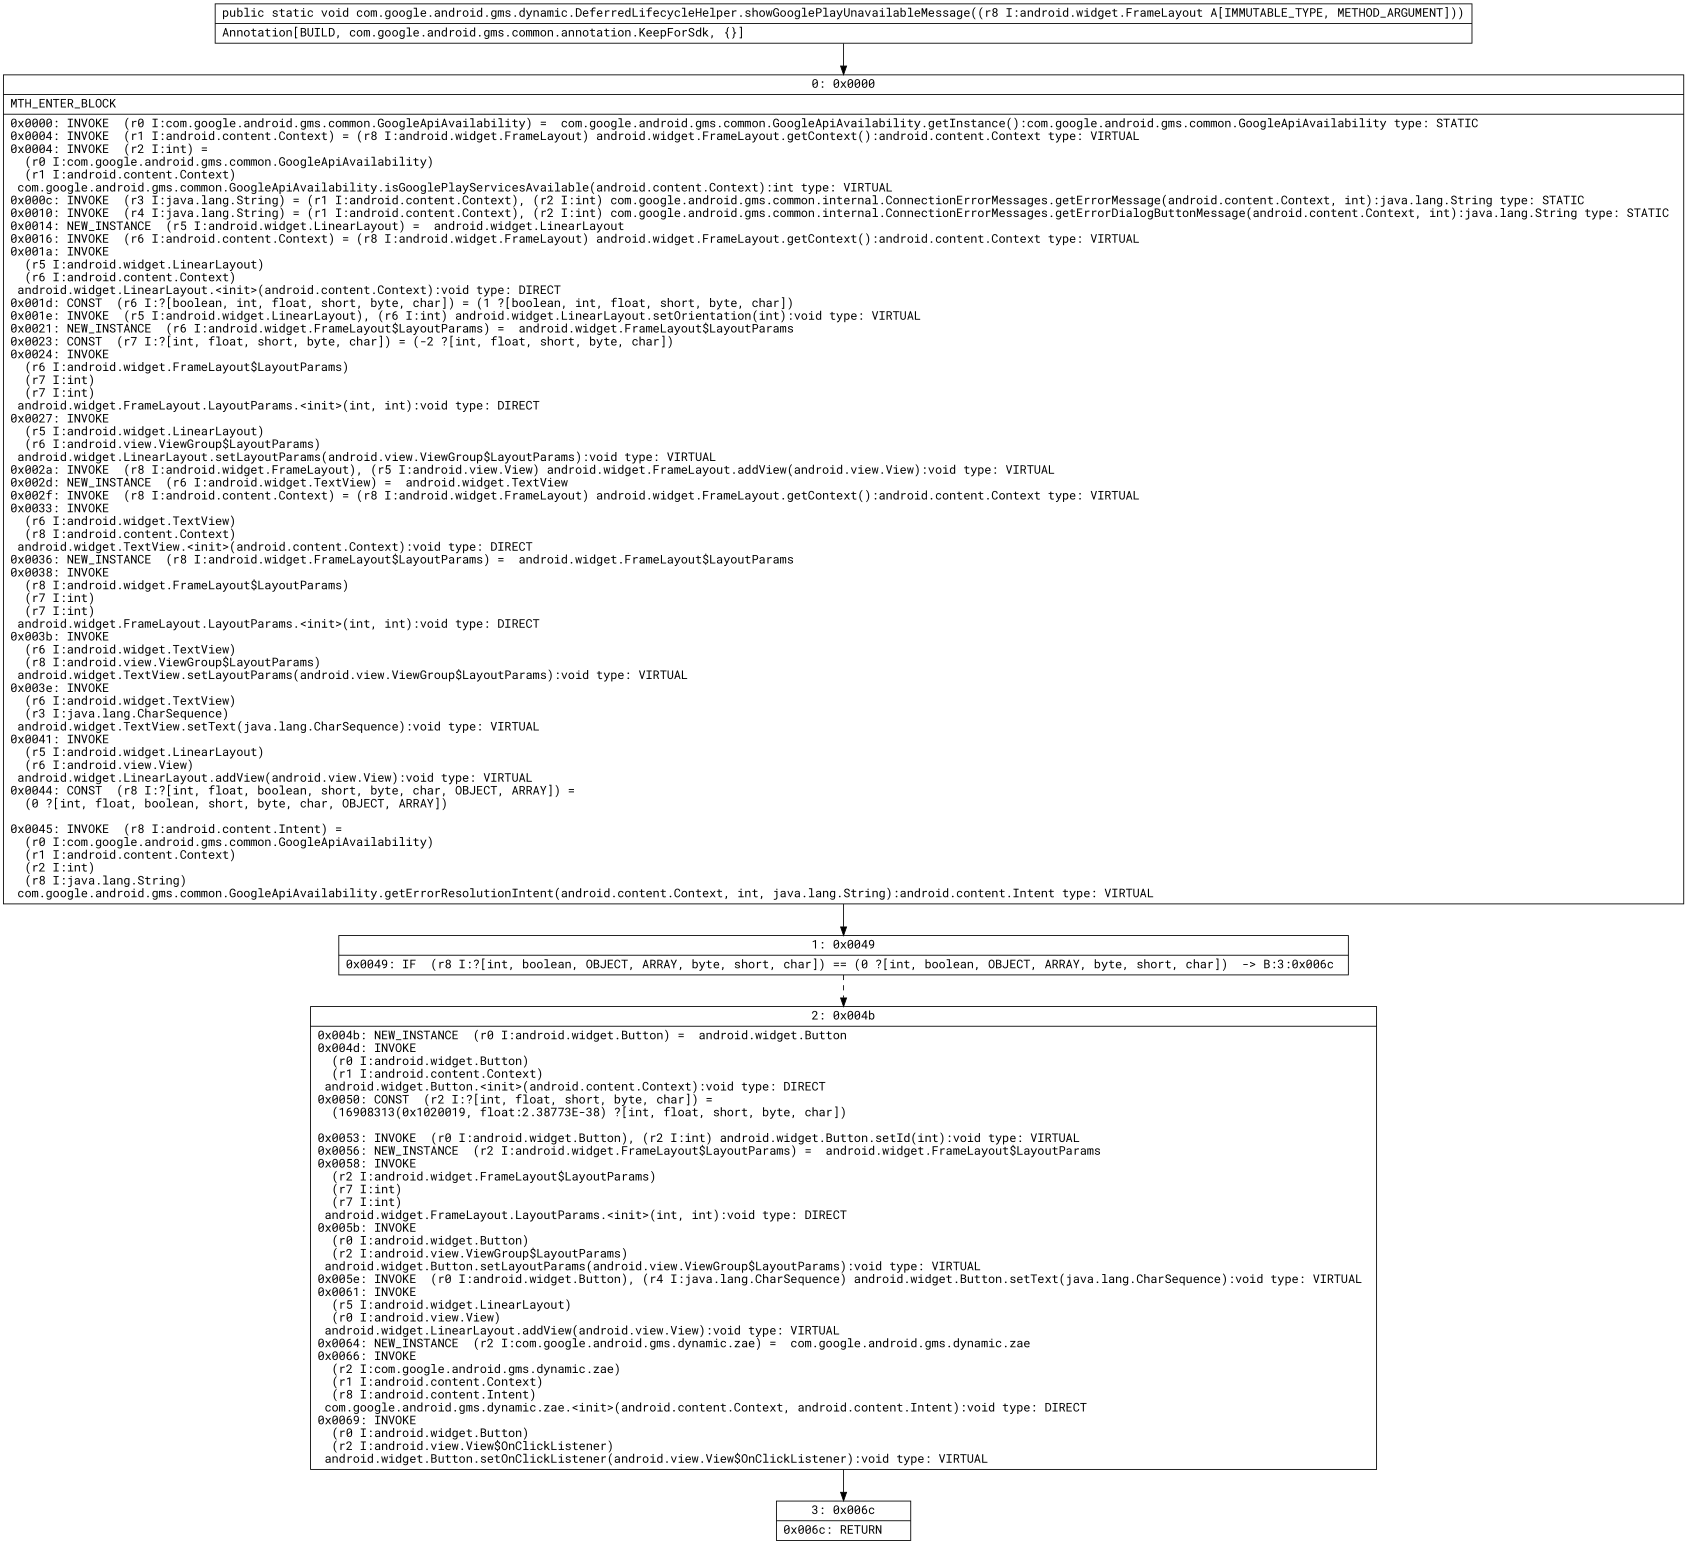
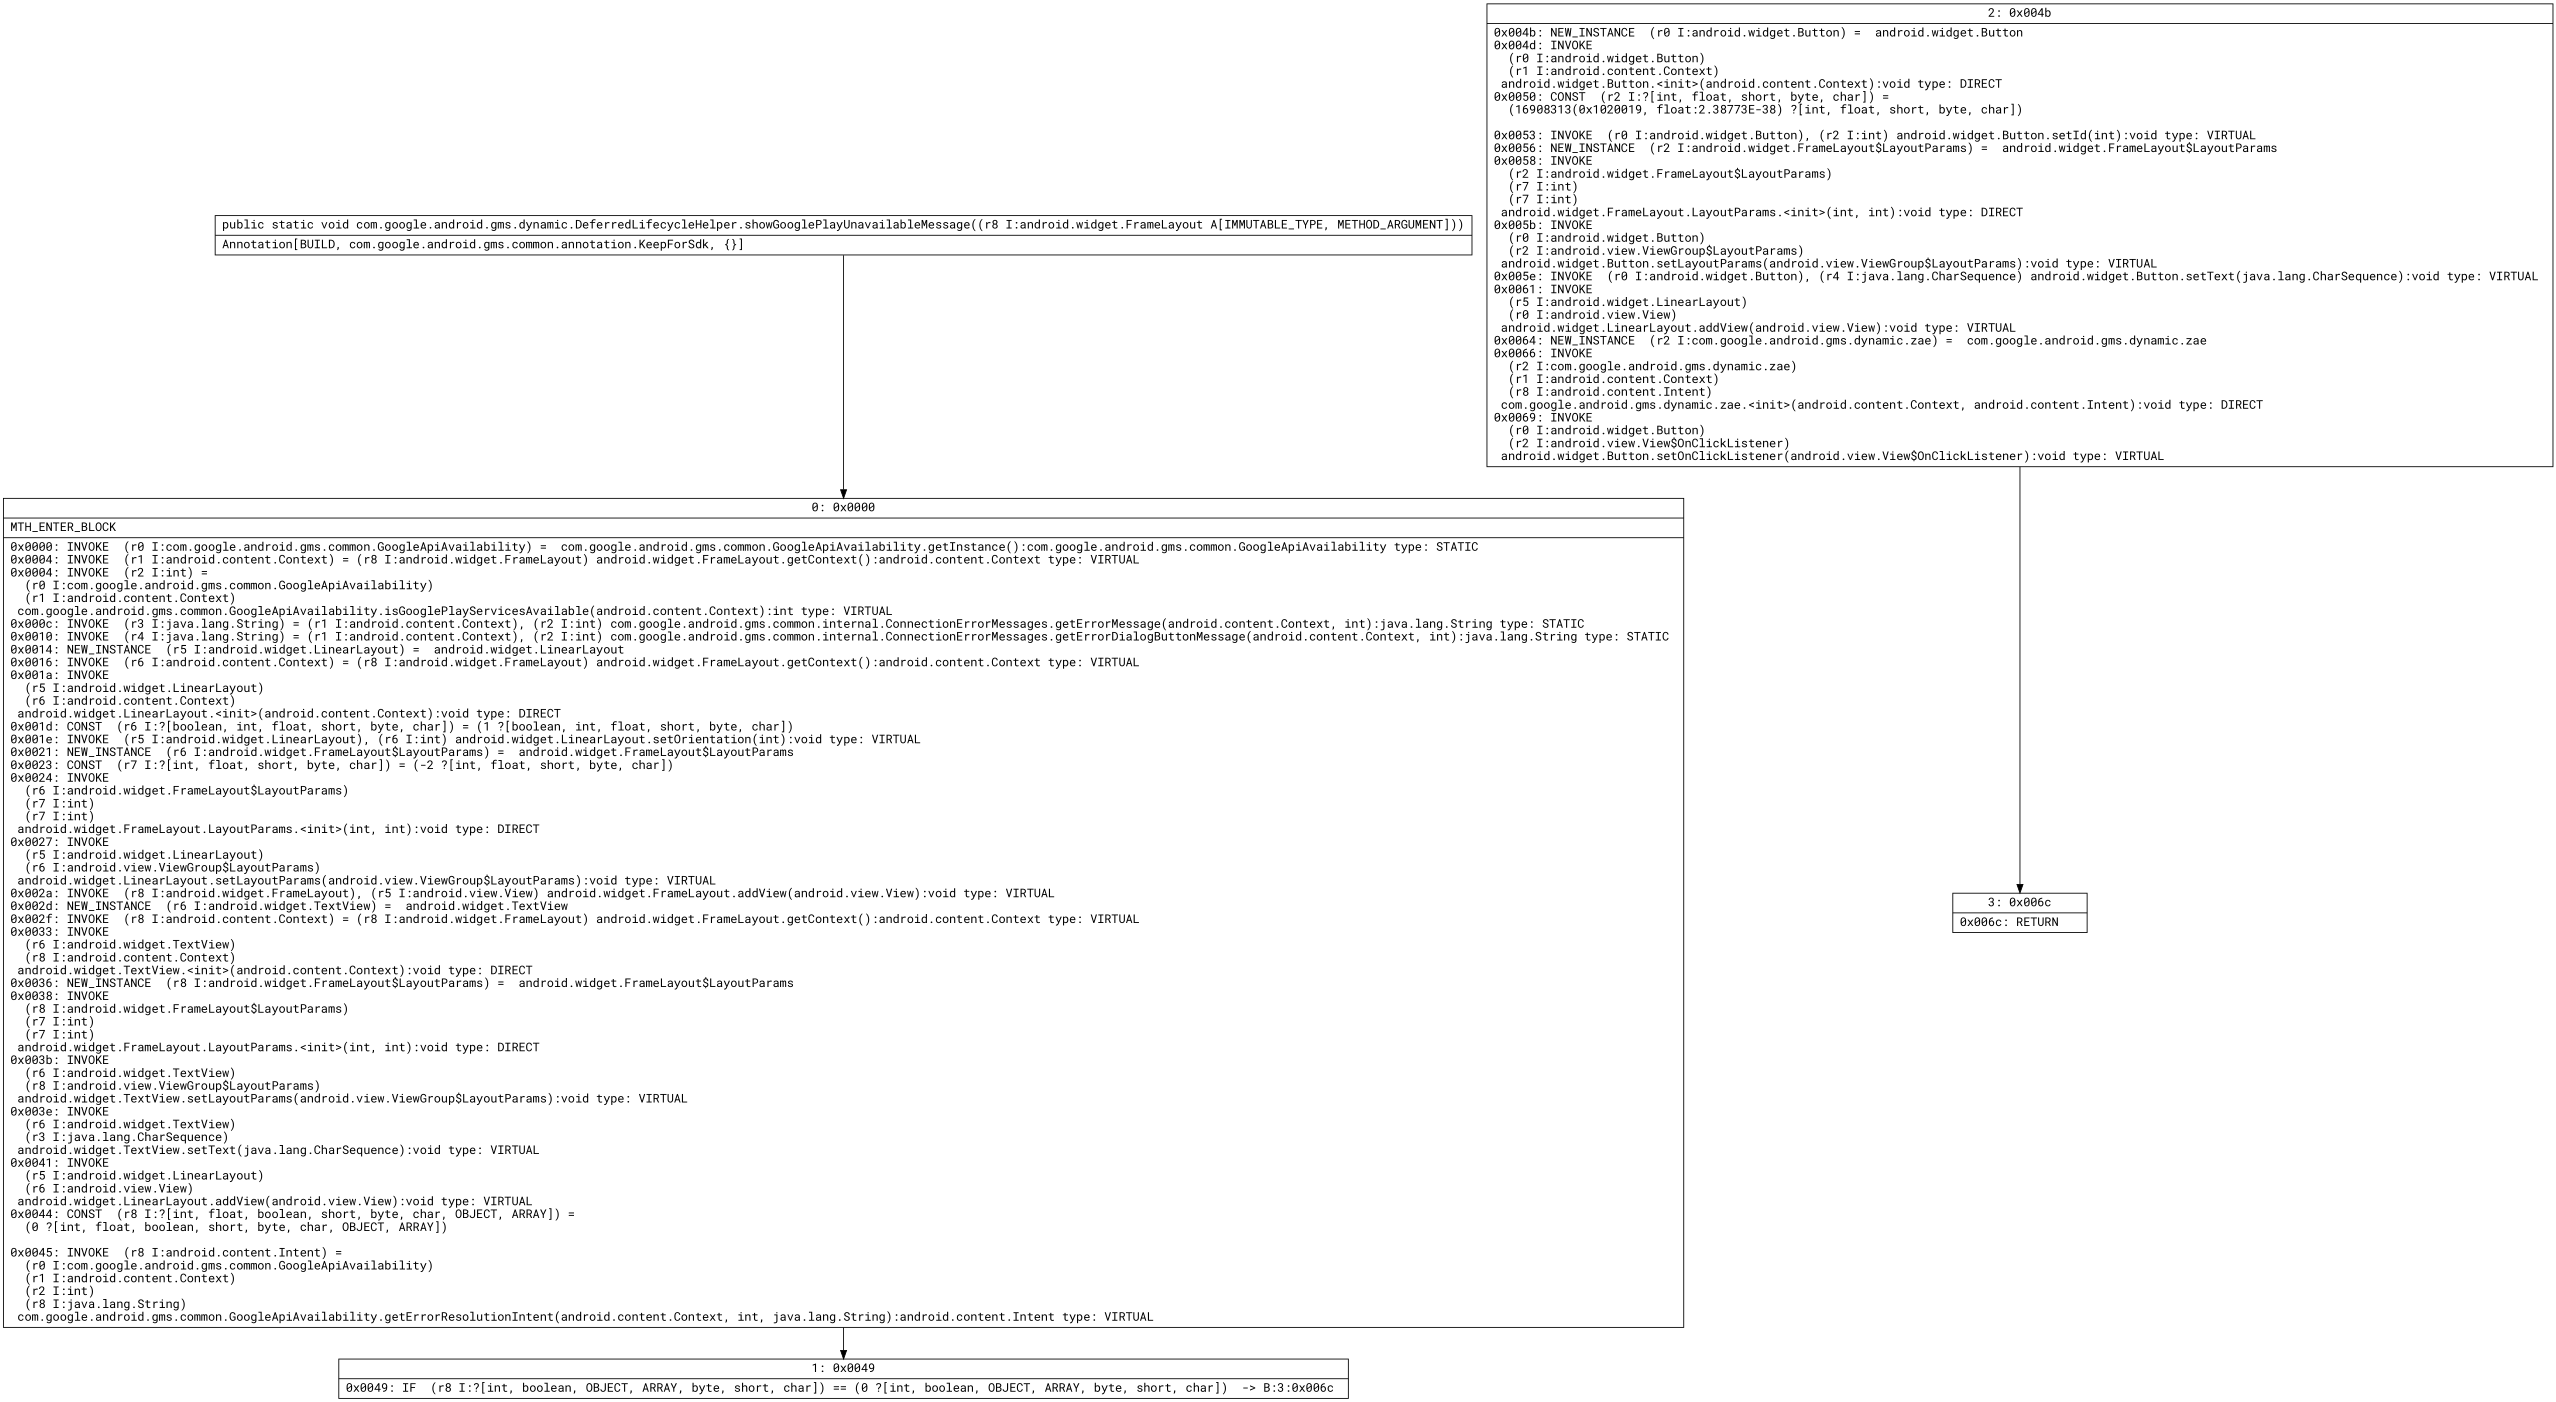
edge "1: 0x0049" -> "2: 0x004b": removed
